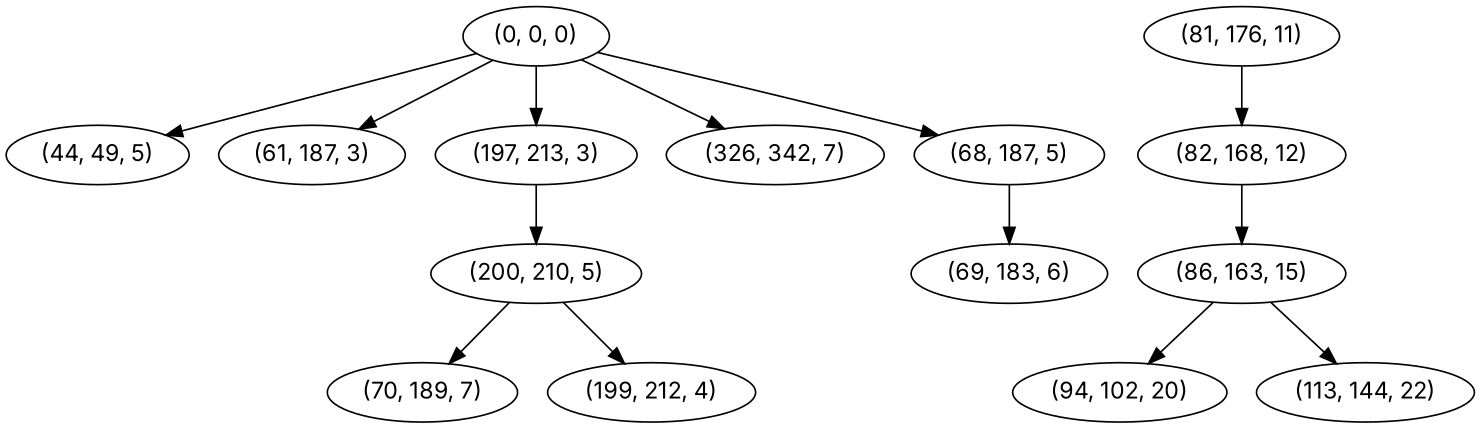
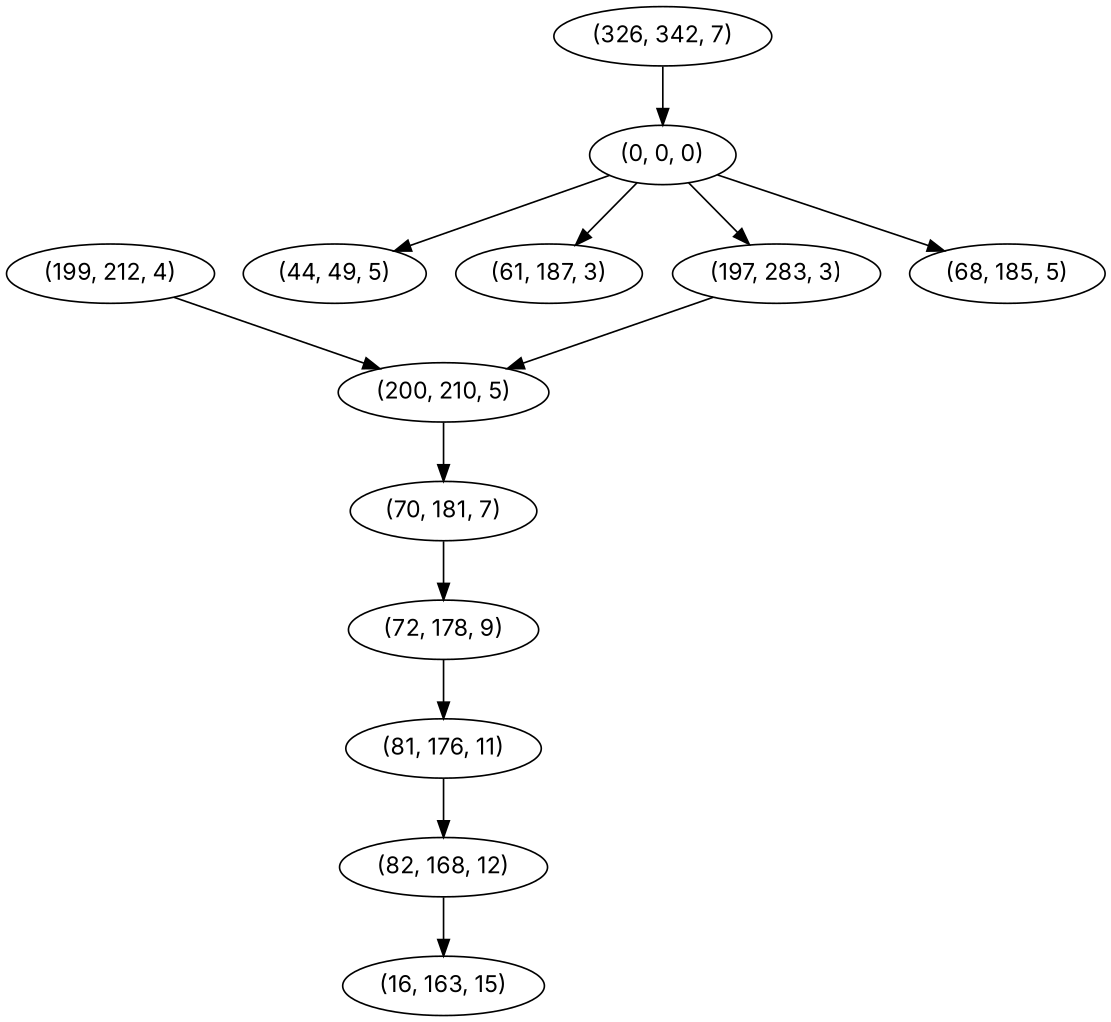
edge "(0, 0, 0)" -> "(326, 342, 7)": reversed
node "(197, 213, 3)": label "(197, 213, 3)" -> "(197, 283, 3)"
node "(68, 187, 5)": label "(68, 187, 5)" -> "(68, 185, 5)"
node "(69, 183, 6)": removed
node "(86, 163, 15)": label "(86, 163, 15)" -> "(16, 163, 15)"
edge "(200, 210, 5)" -> "(199, 212, 4)": reversed
node "(70, 189, 7)": label "(70, 189, 7)" -> "(70, 181, 7)"
node "(94, 102, 20)": removed
node "(113, 144, 22)": removed
node "(72, 178, 9)": added
